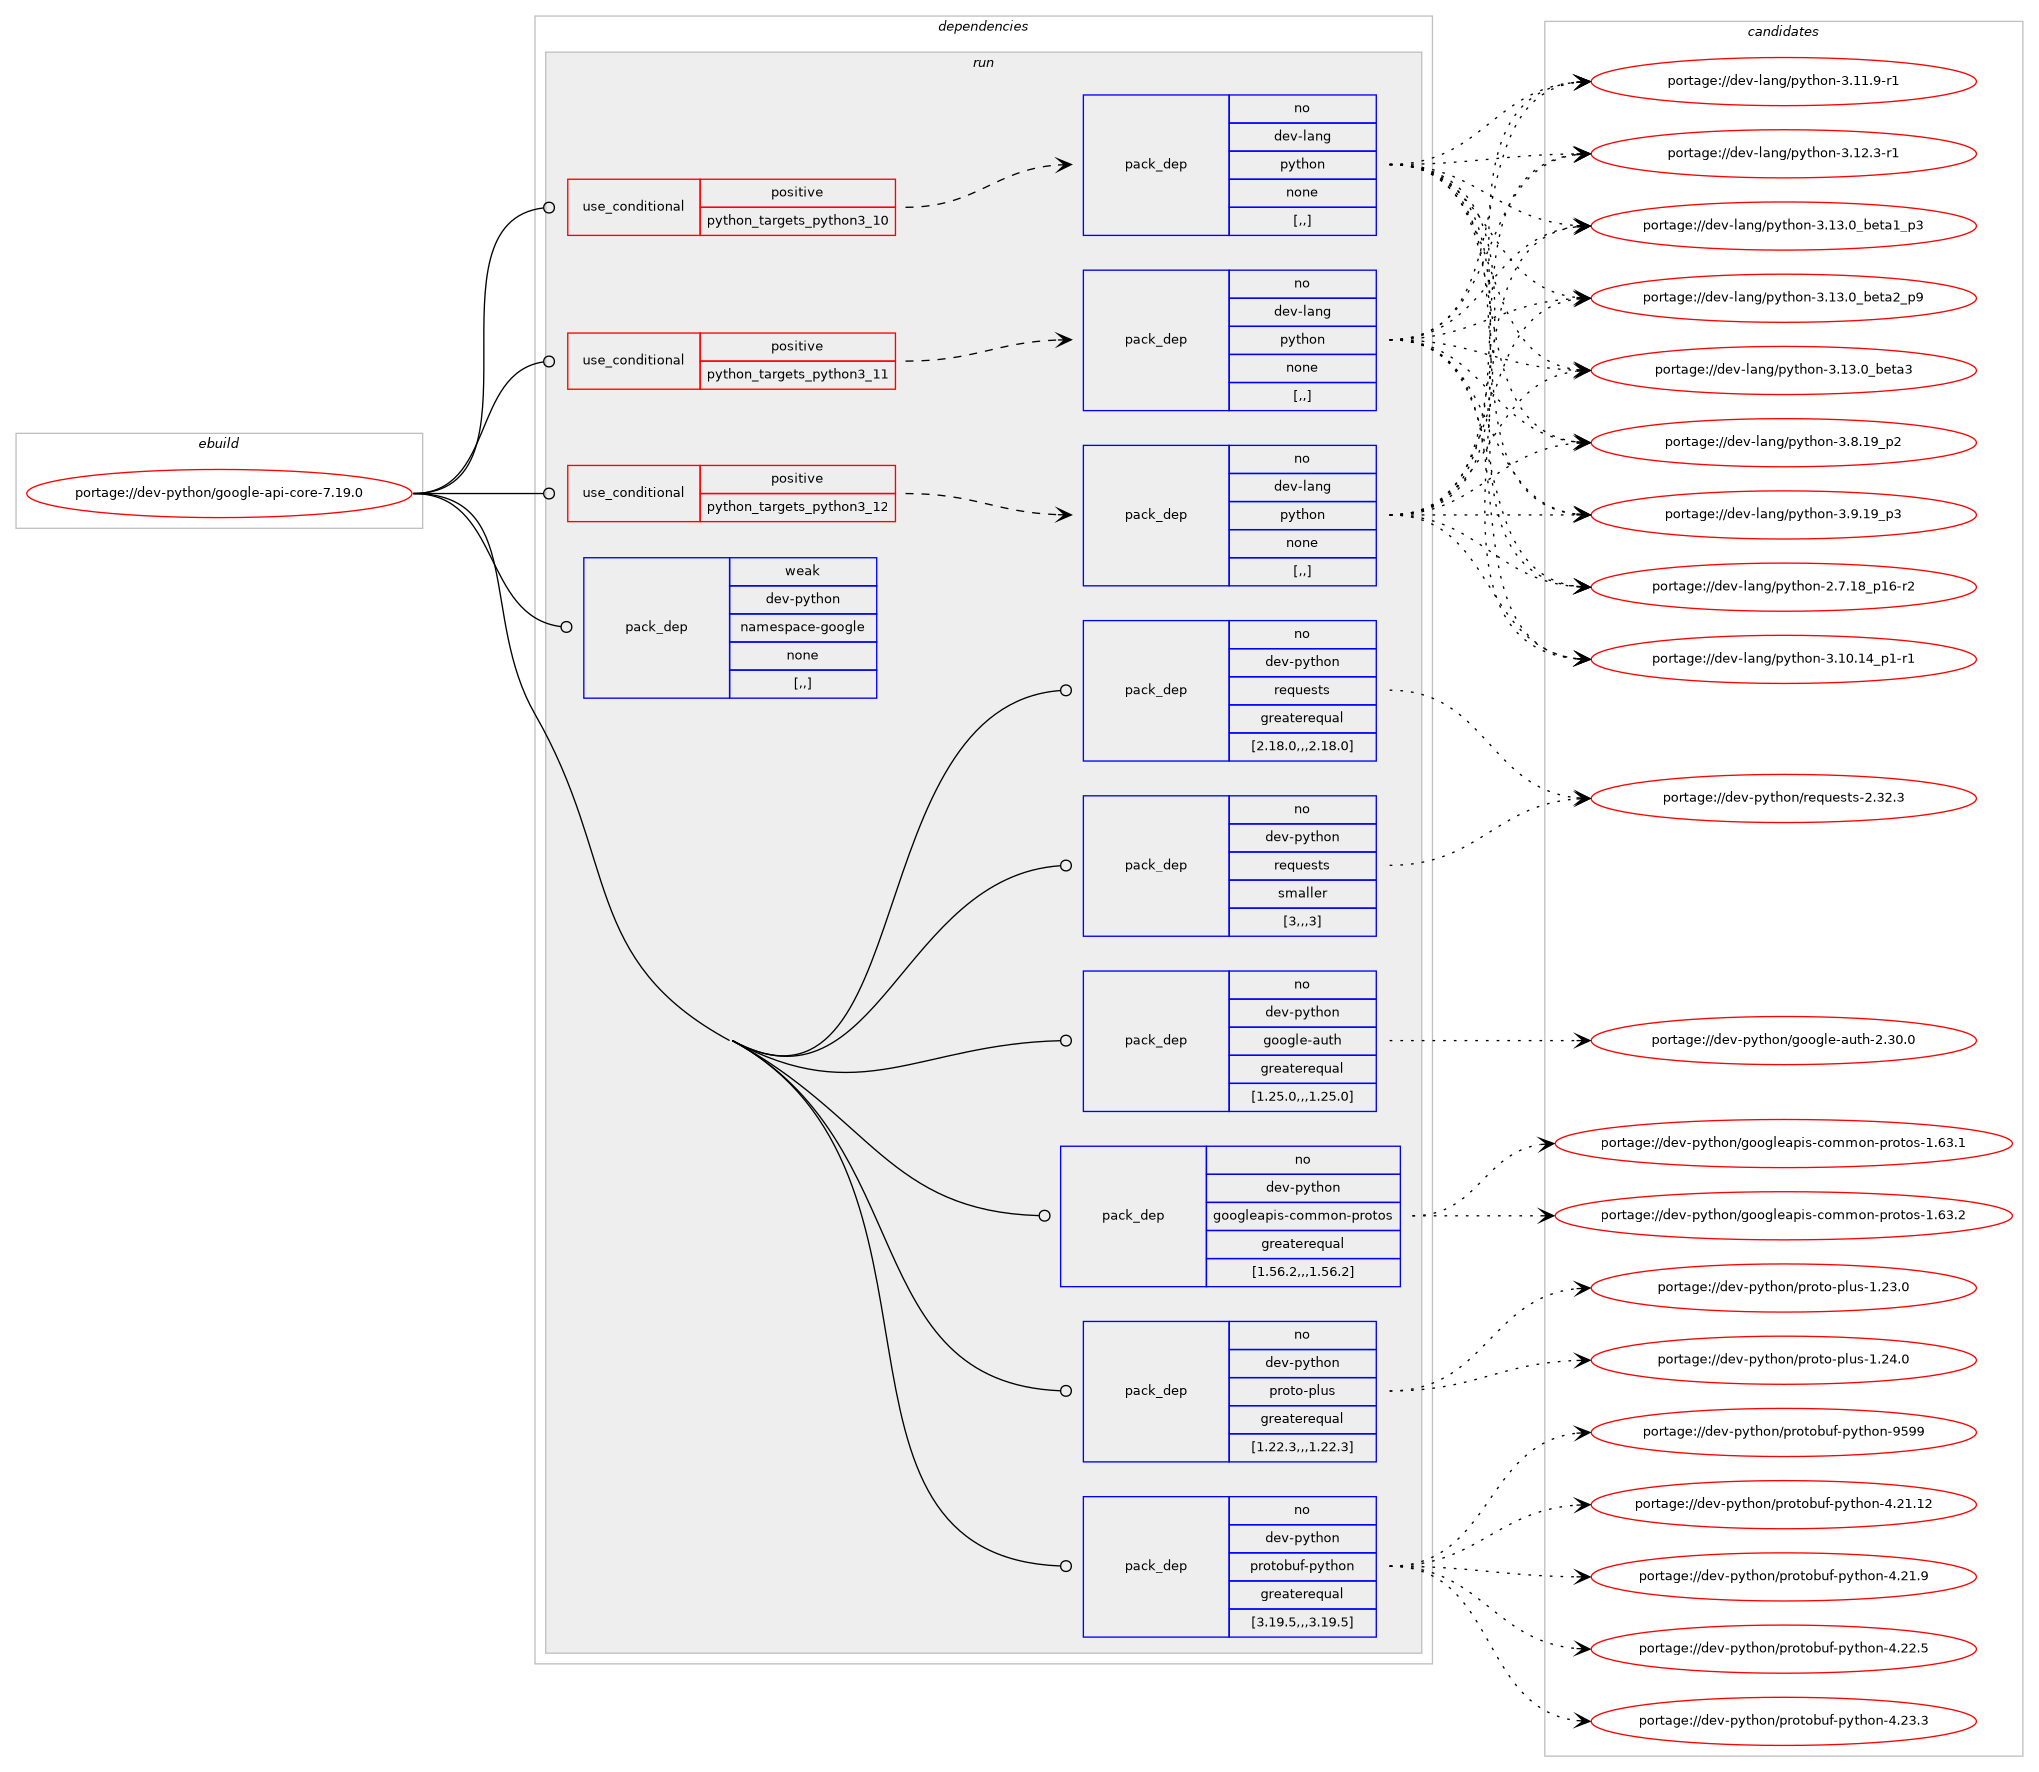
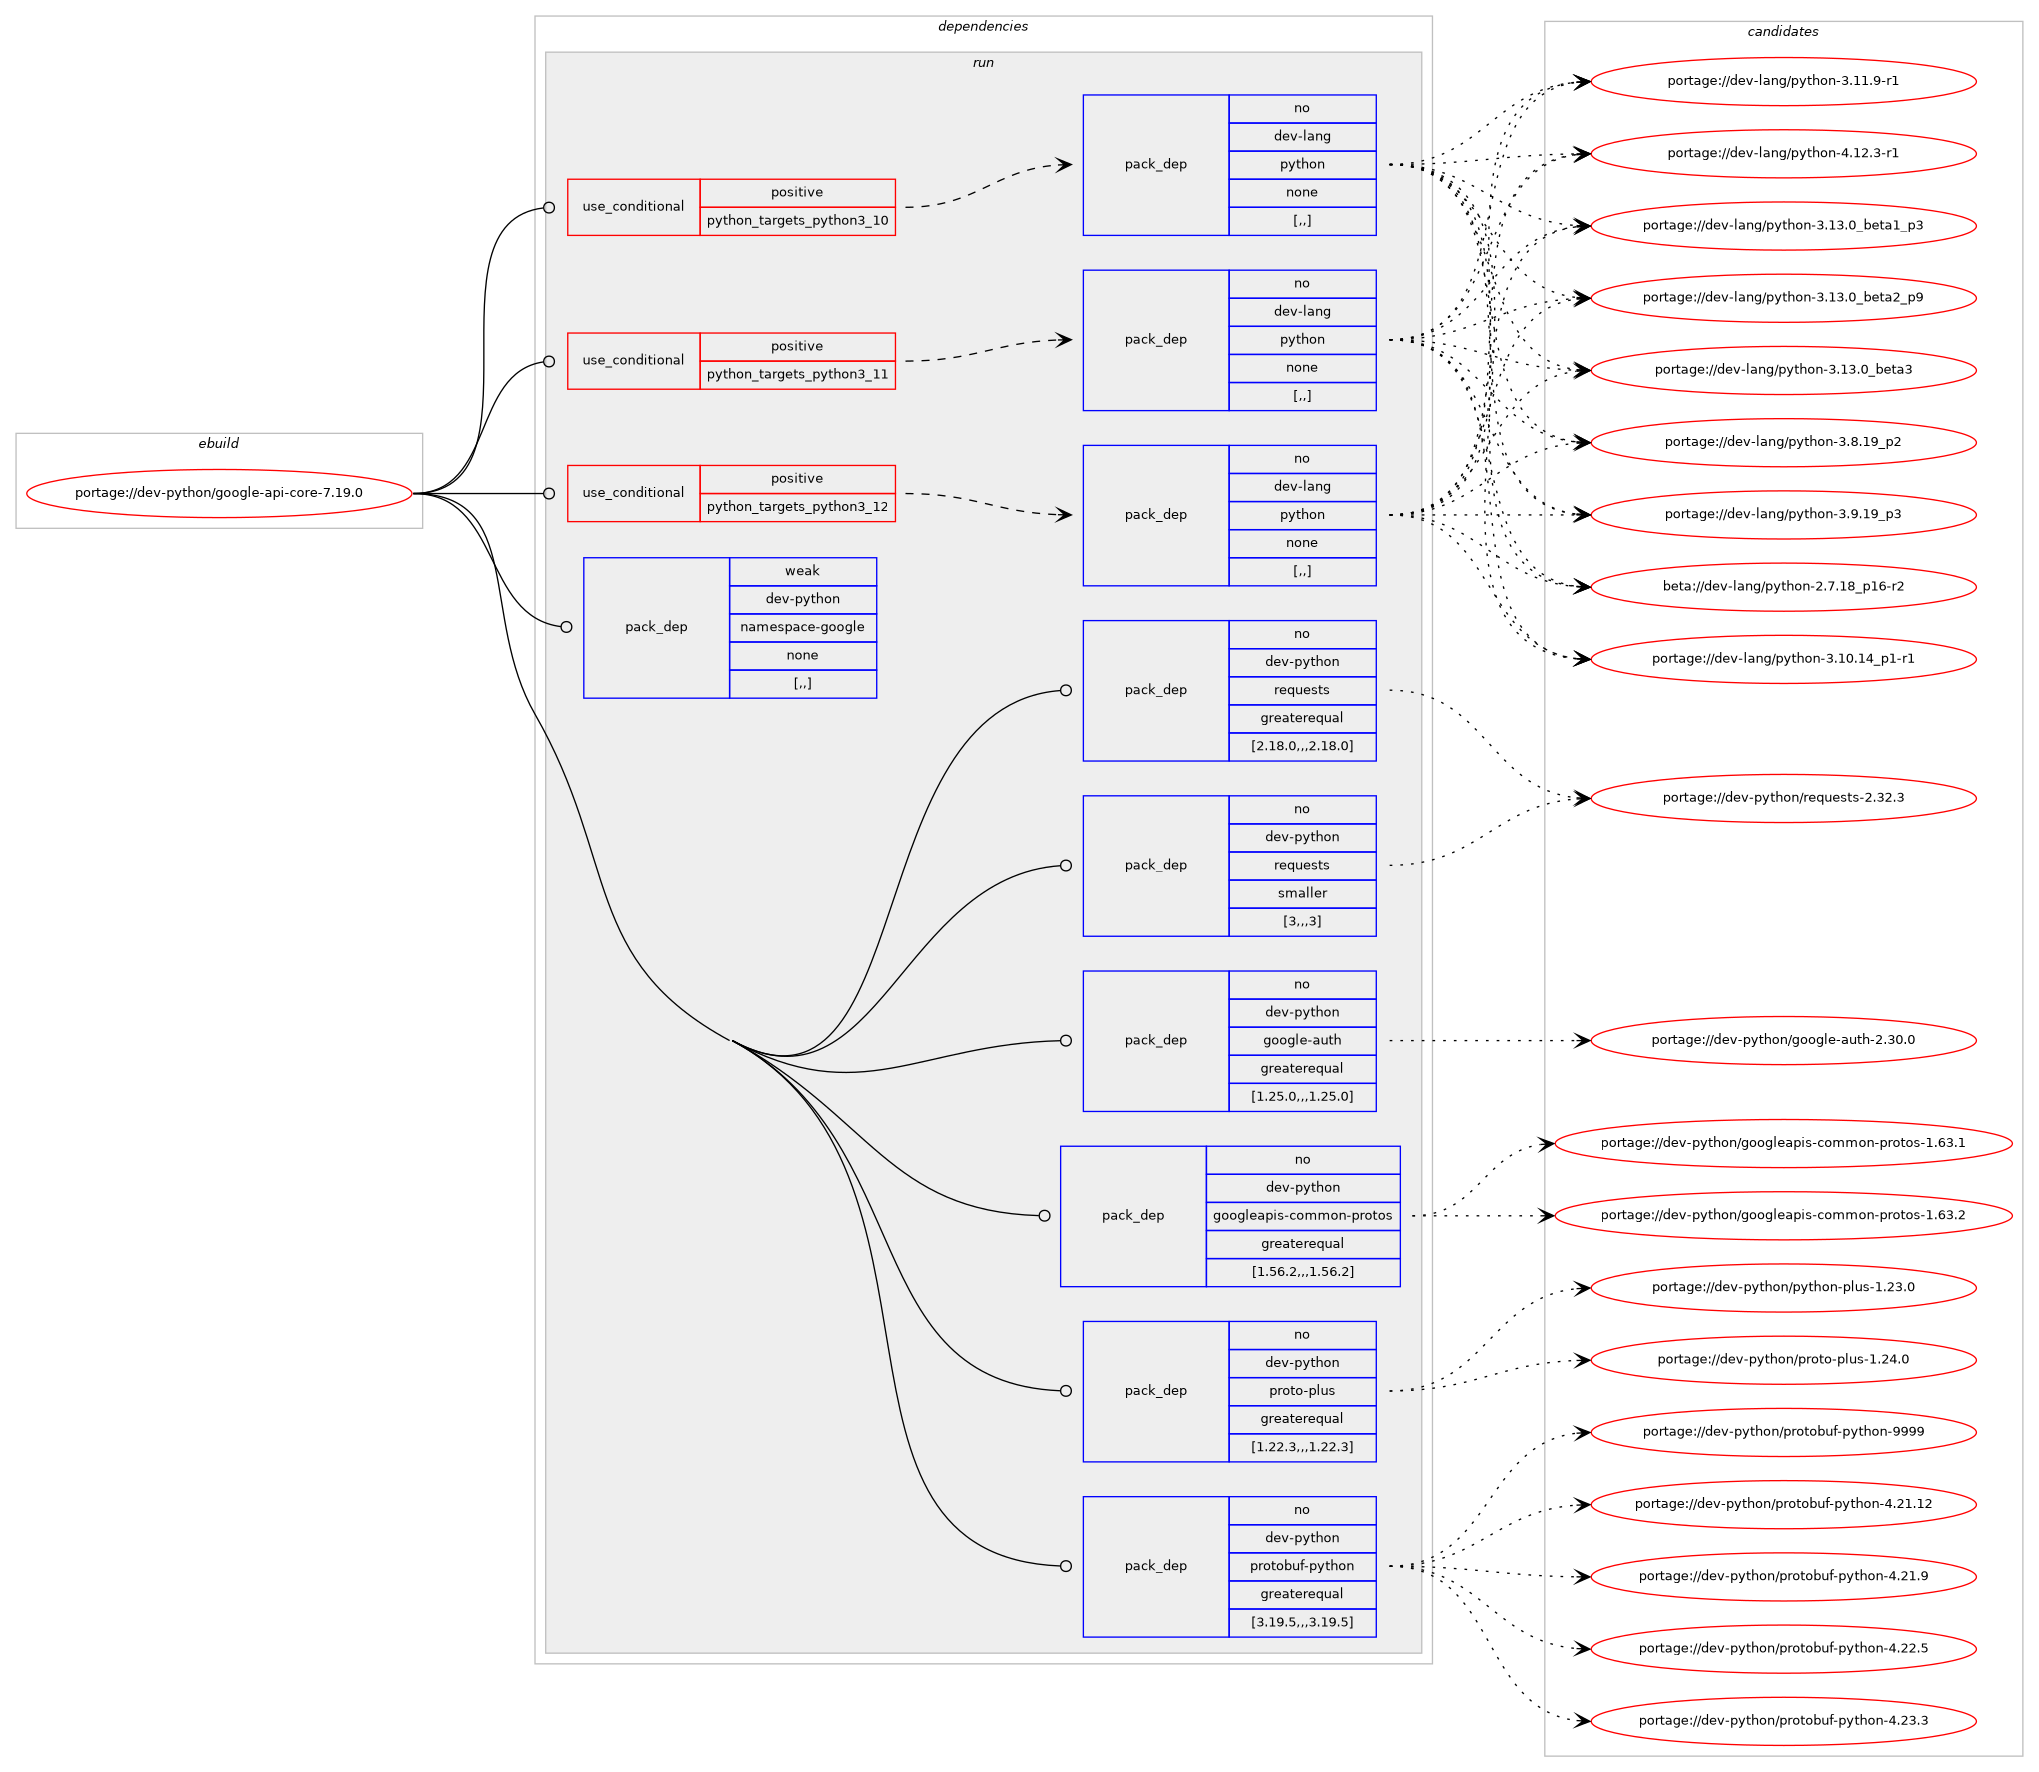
node "portage://dev-lang/python-3.12.3-r1": label "portage://dev-lang/python-3.12.3-r1" -> "portage://dev-lang/python-4.12.3-r1"
node "portage://dev-lang/python-2.7.18_p16-r2": label "portage://dev-lang/python-2.7.18_p16-r2" -> "beta://dev-lang/python-2.7.18_p16-r2"
node "portage://dev-python/proto-plus-1.23.0": label "portage://dev-python/proto-plus-1.23.0" -> "portage://dev-python/python-plus-1.23.0"
node "portage://dev-python/protobuf-python-9599": label "portage://dev-python/protobuf-python-9599" -> "portage://dev-python/protobuf-python-9999"
